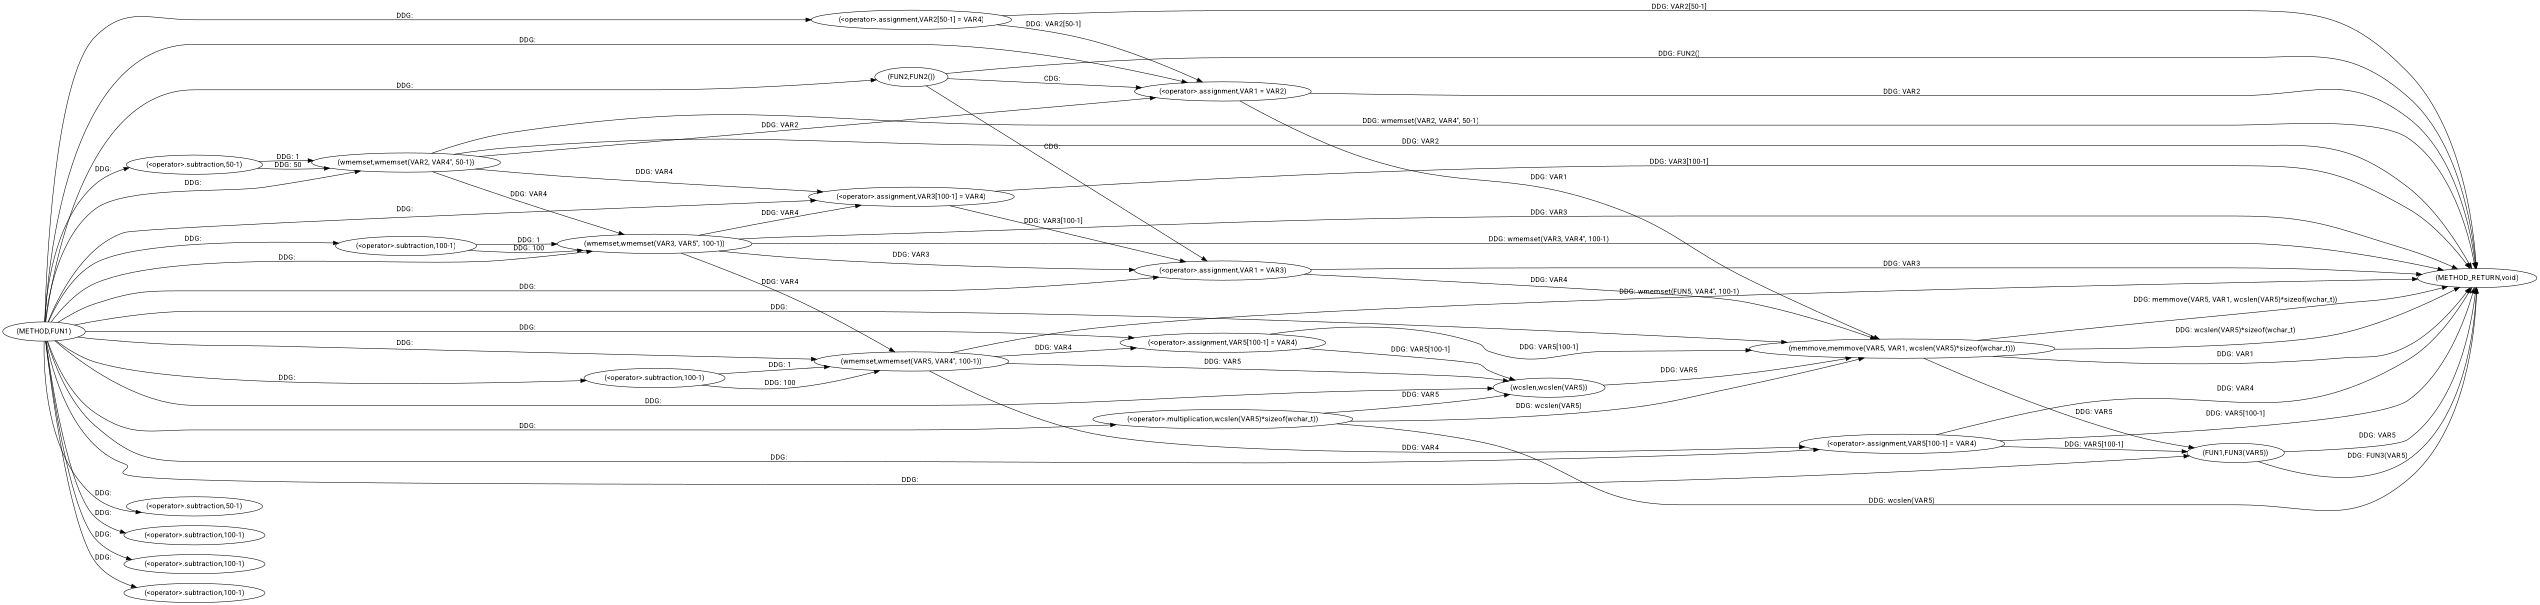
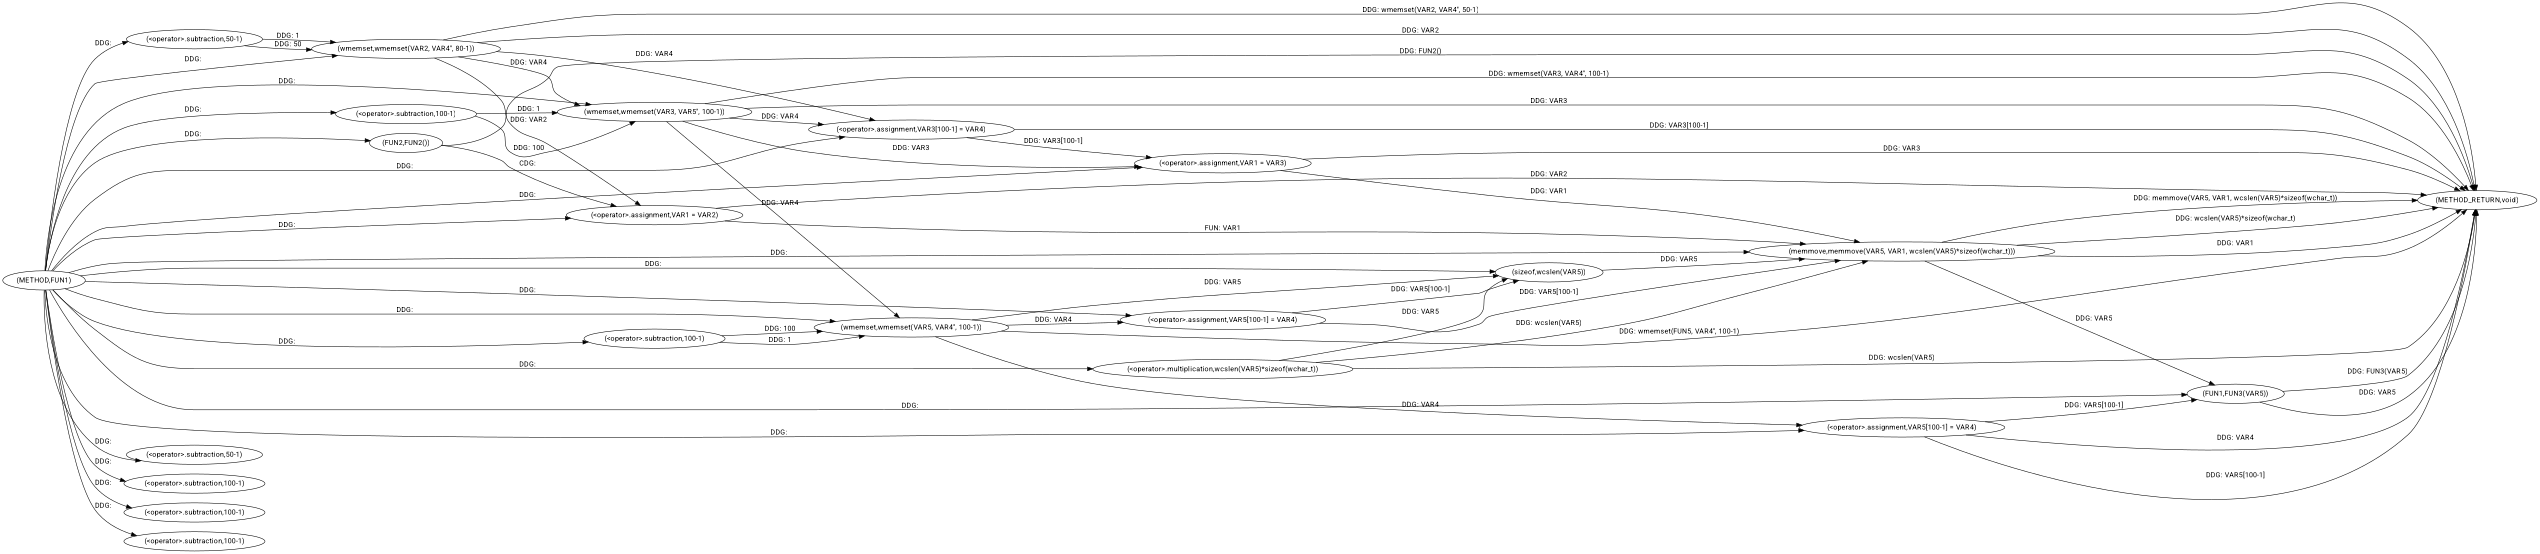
node "(<operator>.assignment,VAR2[50-1] = VAR4)": removed
node "(wmemset,wmemset(VAR2, VAR4'', 50-1))": label "(wmemset,wmemset(VAR2, VAR4'', 50-1))" -> "(wmemset,wmemset(VAR2, VAR4'', 80-1))"
edge "(FUN2,FUN2())" -> "(<operator>.assignment,VAR1 = VAR3)": removed, label "CDG:"
edge "(<operator>.assignment,VAR1 = VAR2)" -> "(memmove,memmove(VAR5, VAR1, wcslen(VAR5)*sizeof(wchar_t)))": label "DDG: VAR1" -> "FUN: VAR1"
edge "(<operator>.assignment,VAR1 = VAR3)" -> "(memmove,memmove(VAR5, VAR1, wcslen(VAR5)*sizeof(wchar_t)))": label "DDG: VAR4" -> "DDG: VAR1"
node "(wcslen,wcslen(VAR5))": label "(wcslen,wcslen(VAR5))" -> "(sizeof,wcslen(VAR5))"
